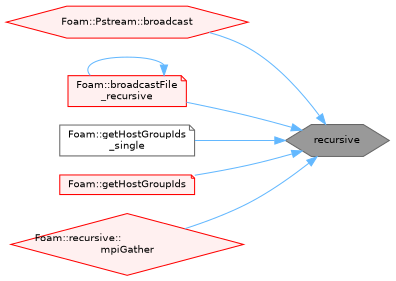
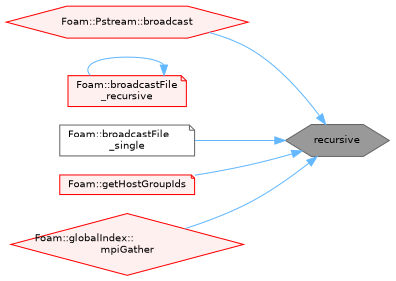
edge "Foam::broadcastFile _recursive" -> "recursive": removed
node "Foam::getHostGroupIds _single": label "Foam::getHostGroupIds _single" -> "Foam::broadcastFile _single"
node "Foam::recursive:: mpiGather": label "Foam::recursive:: mpiGather" -> "Foam::globalIndex:: mpiGather"
